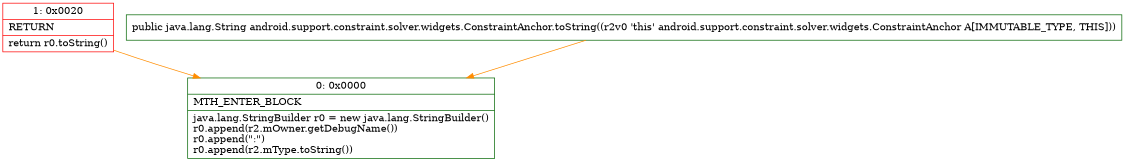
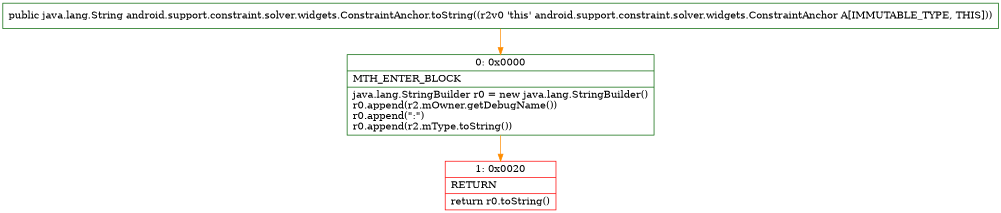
edge "1: 0x0020" -> "0: 0x0000": reversed
